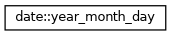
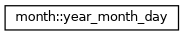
node "date::year_month_day": label "date::year_month_day" -> "month::year_month_day"
